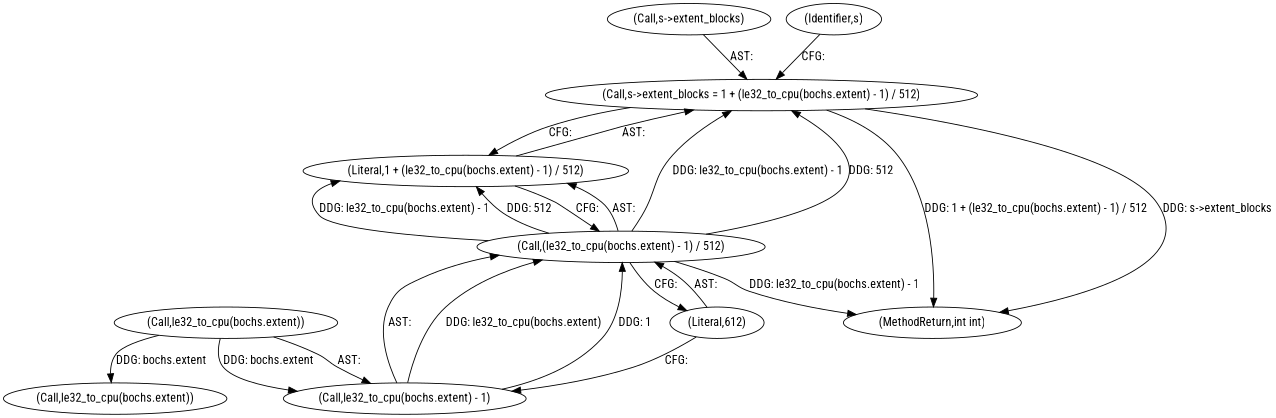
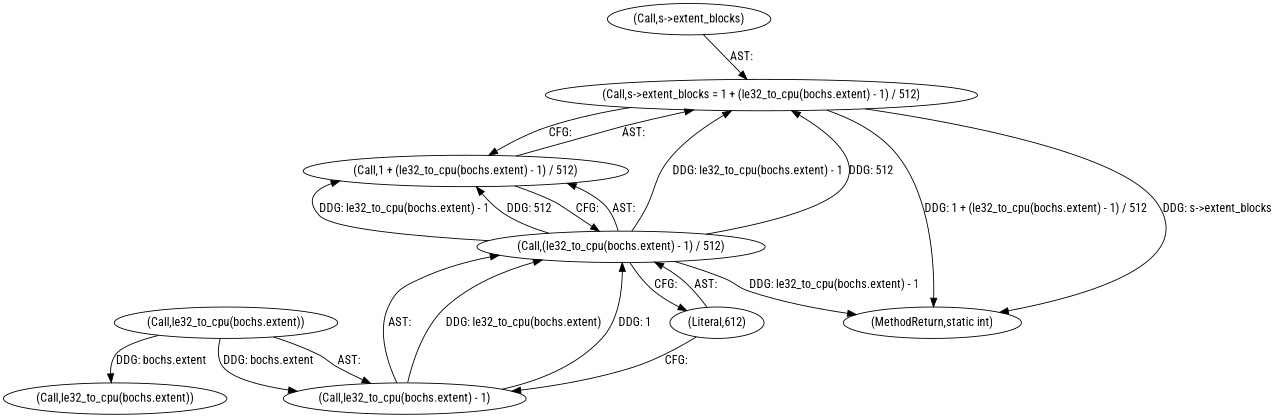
node "(Identifier,s)": removed
node "(Literal,1 + (le32_to_cpu(bochs.extent) - 1) / 512)": label "(Literal,1 + (le32_to_cpu(bochs.extent) - 1) / 512)" -> "(Call,1 + (le32_to_cpu(bochs.extent) - 1) / 512)"
node "(MethodReturn,int int)": label "(MethodReturn,int int)" -> "(MethodReturn,static int)"
